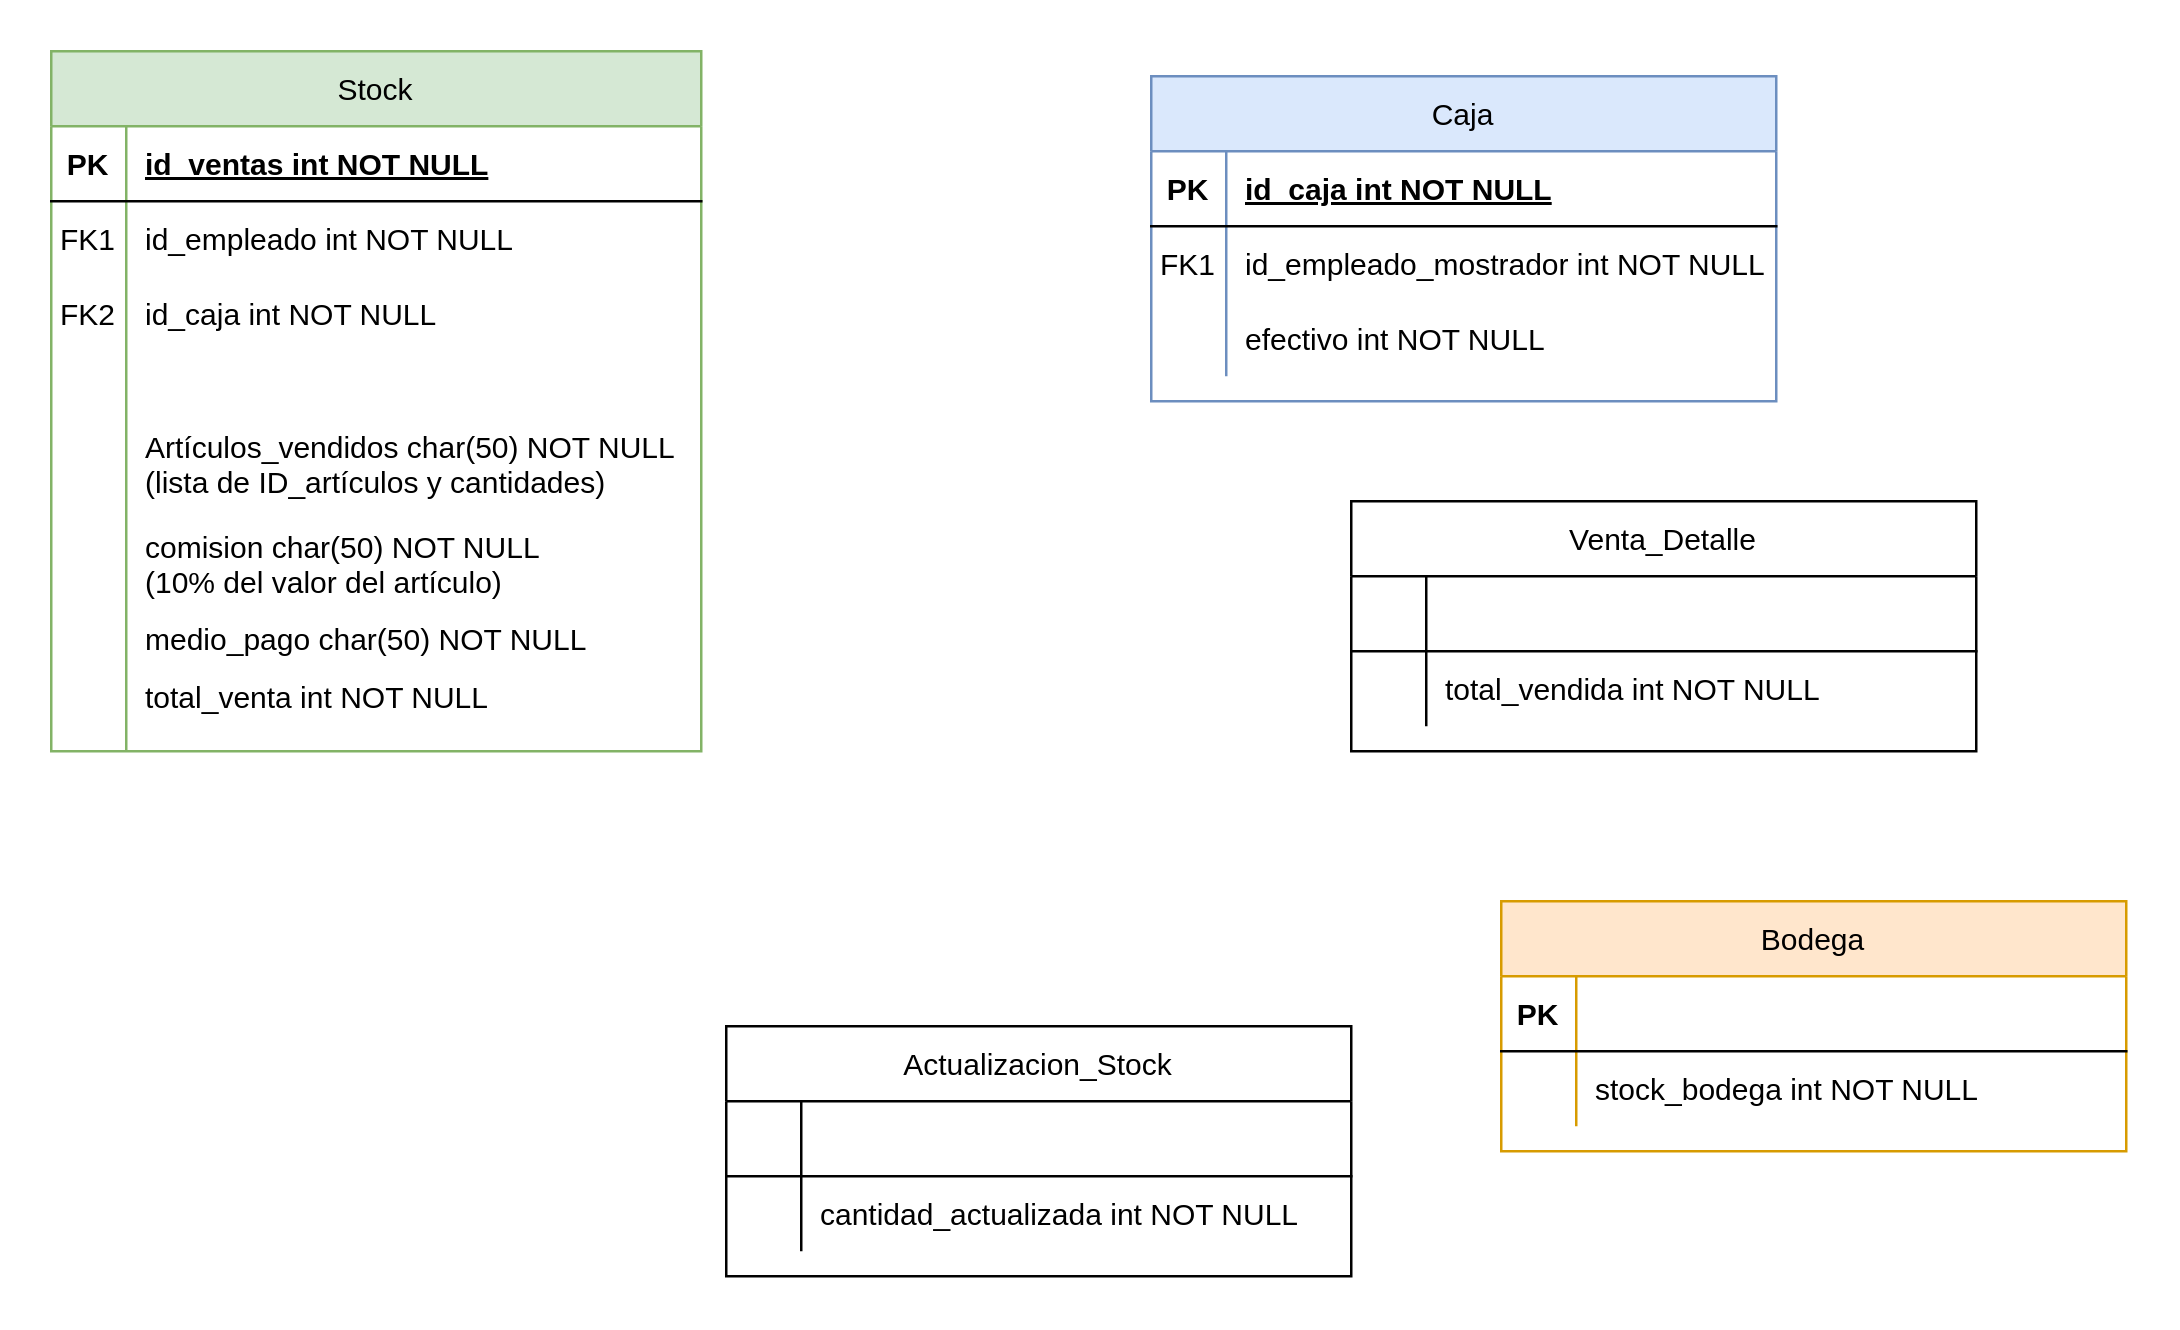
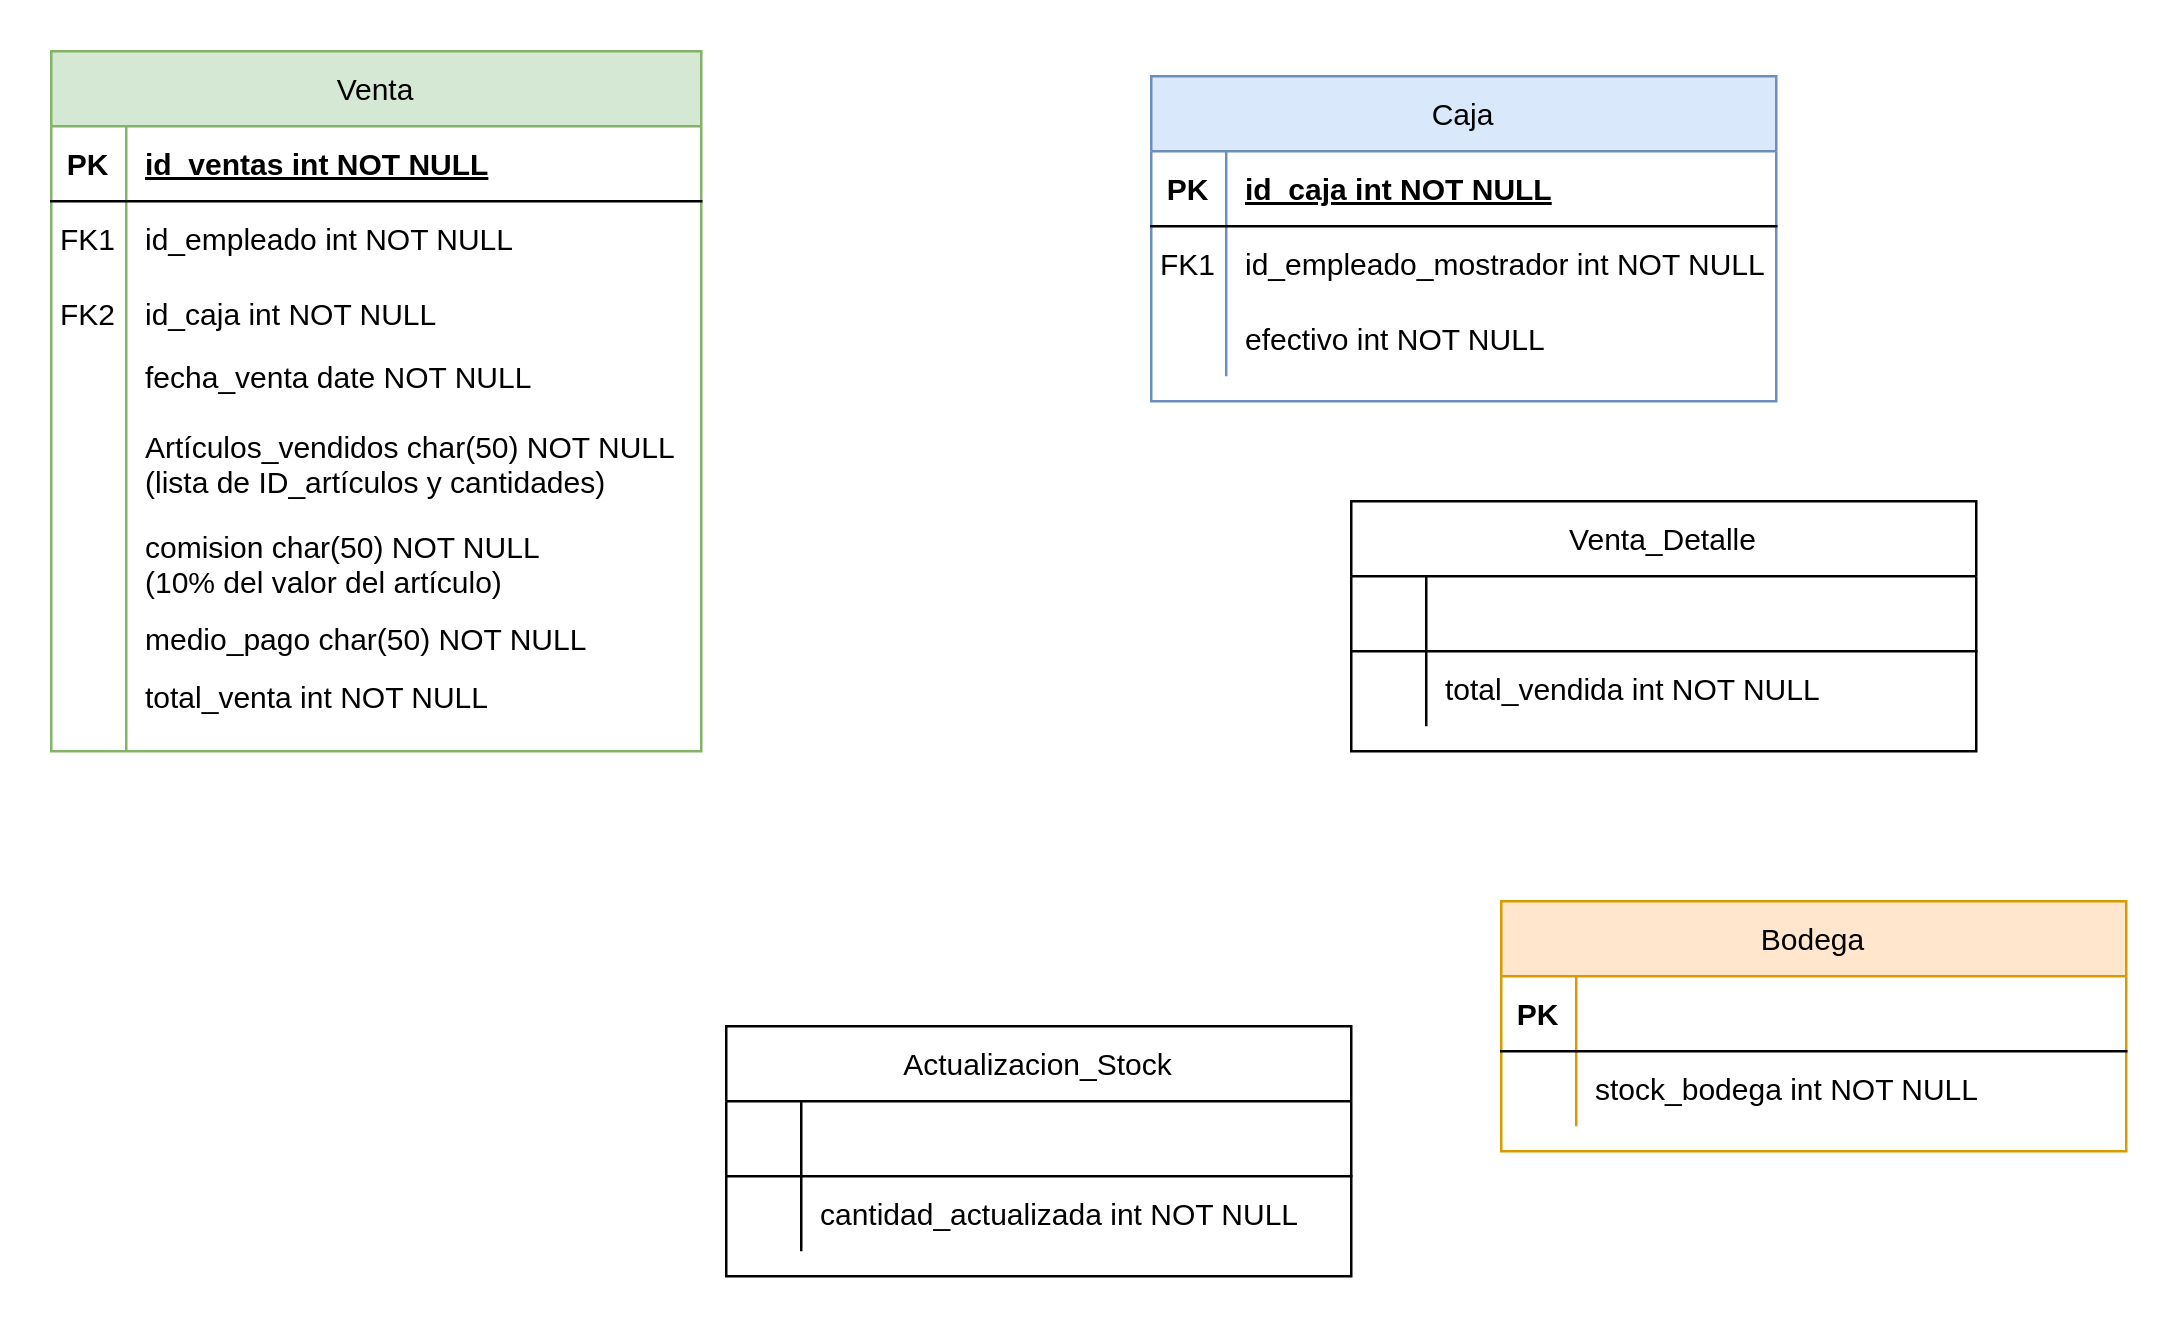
node "Stock": label "Stock" -> "Venta"
node "fecha_venta date NOT NULL": added
